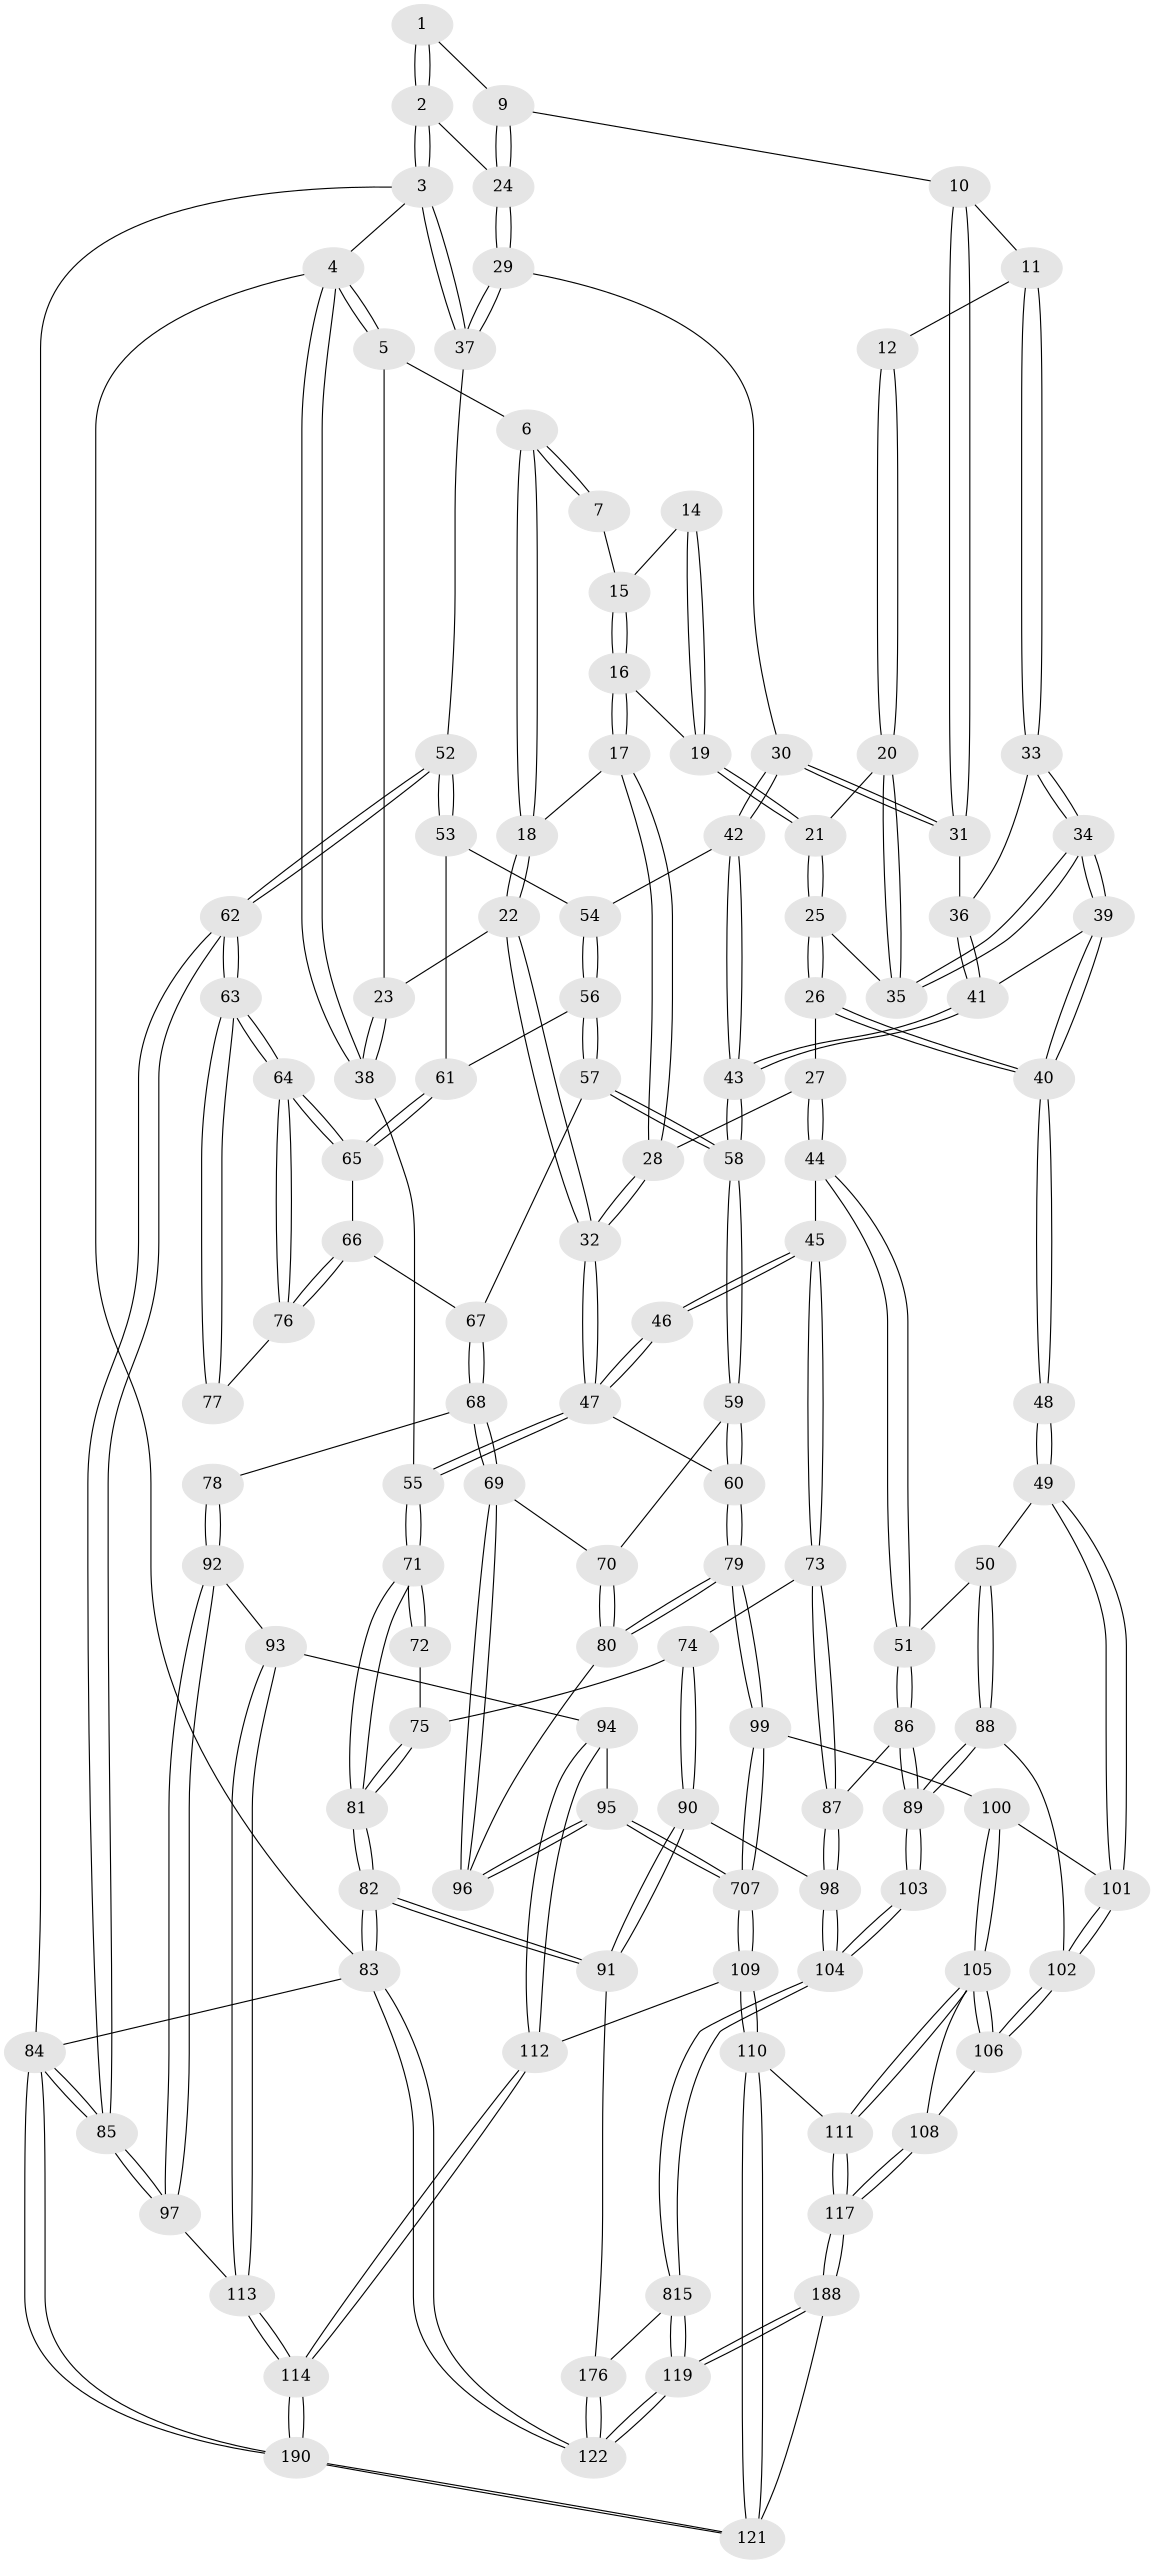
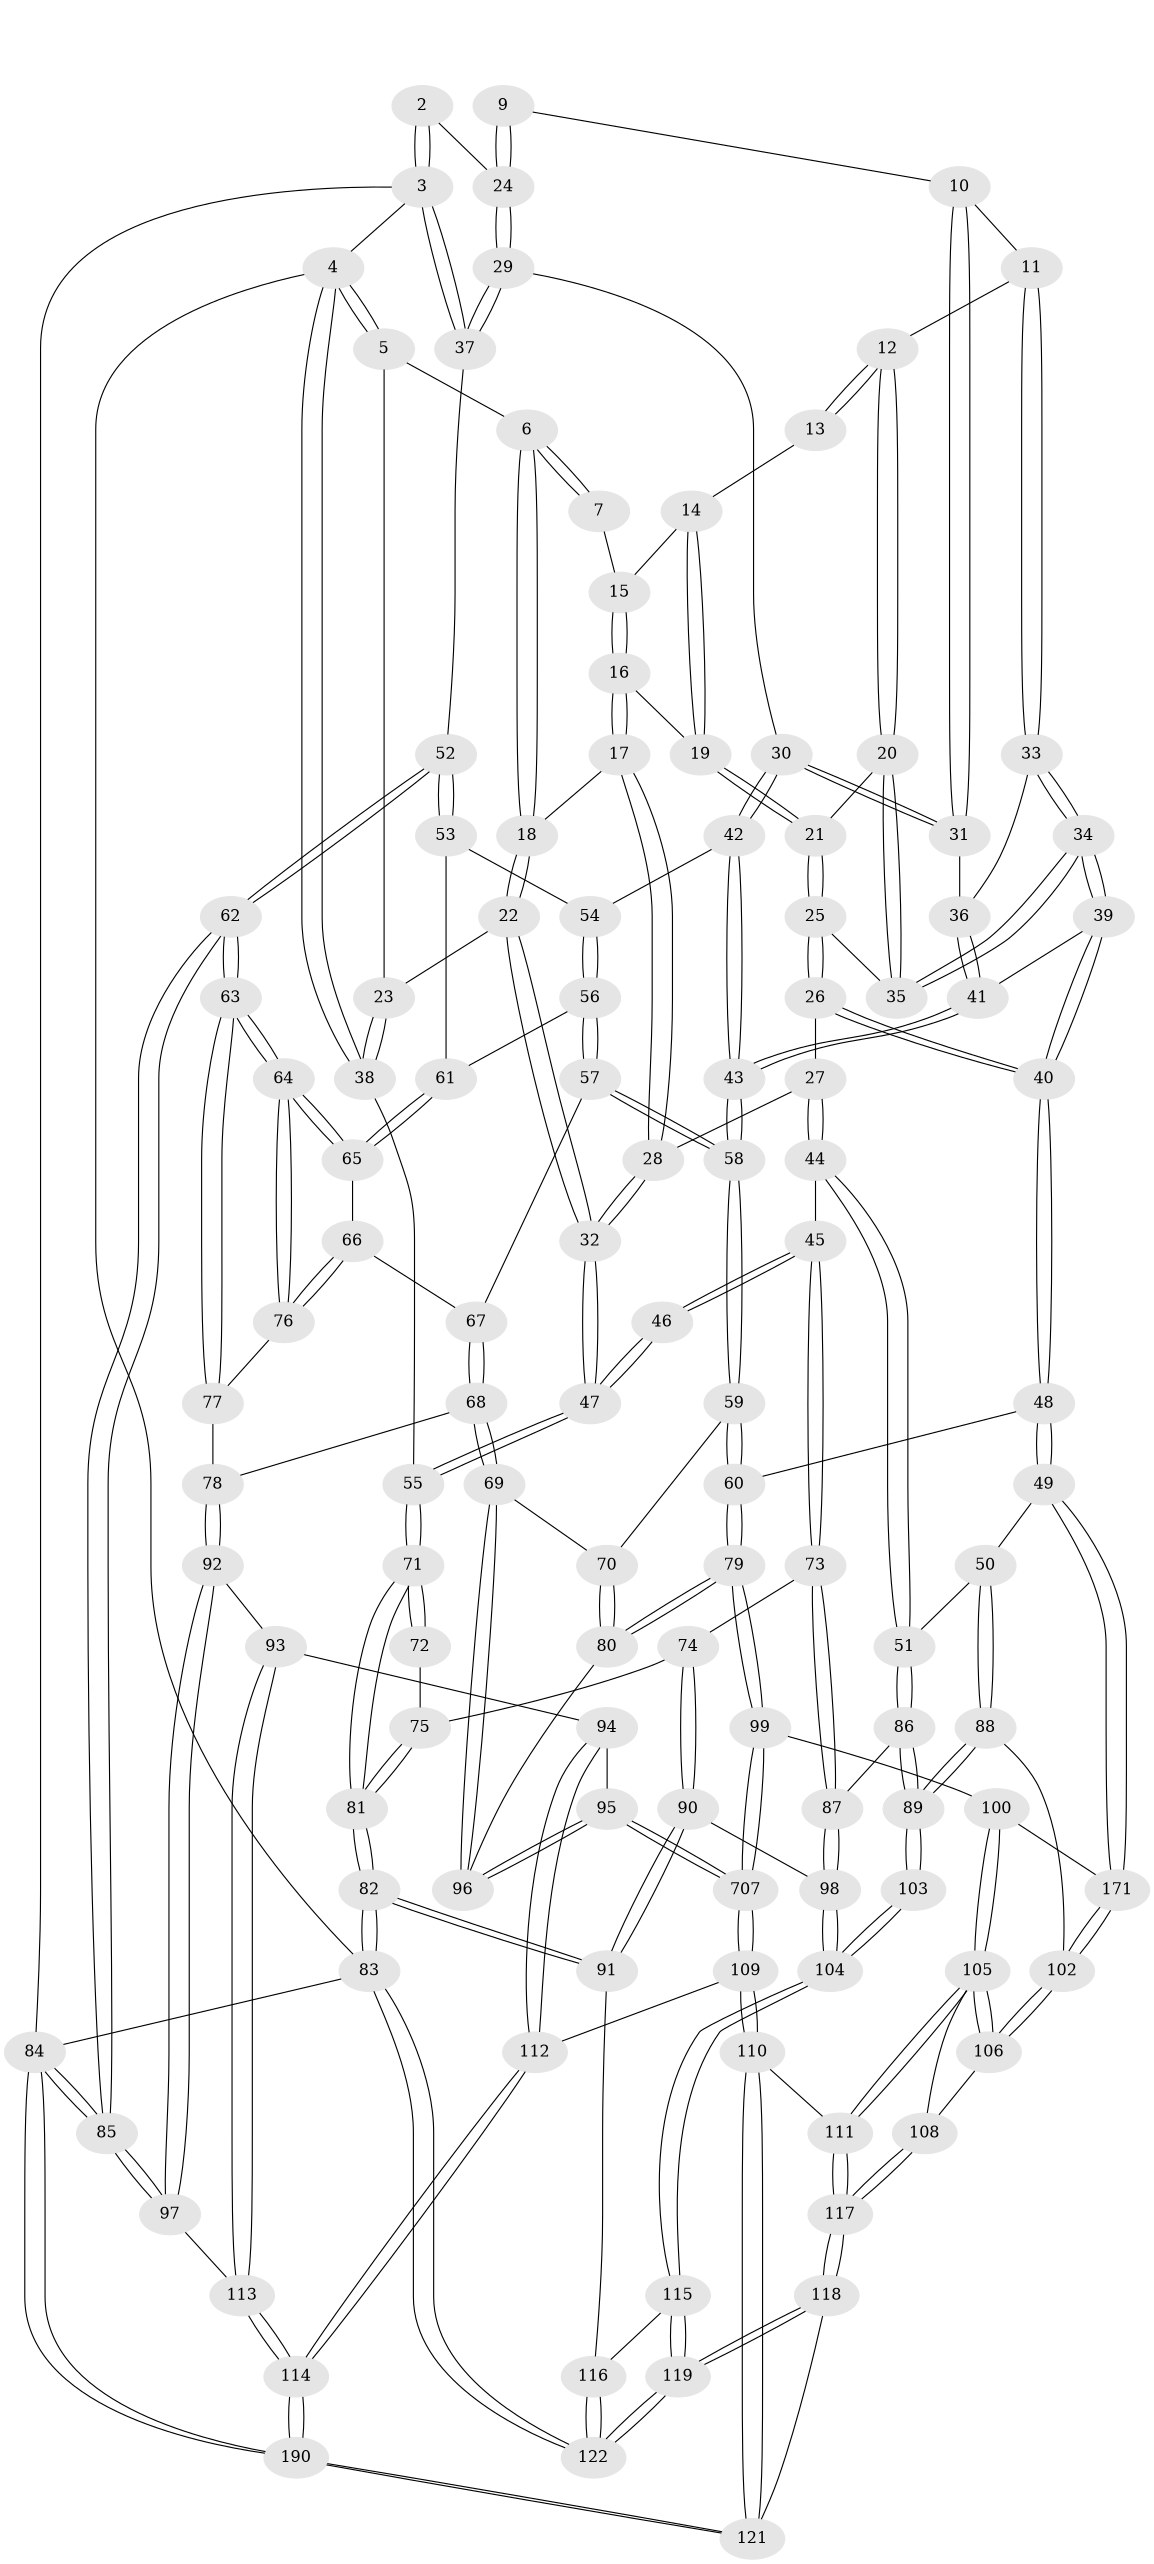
node "1": removed
node "13": added
edge "77" -- "78": added
edge "47" -- "60": now "48" -- "60"
node "101": label "101" -> "171"
node "815": label "815" -> "115"
node "188": label "188" -> "118"
node "176": label "176" -> "116"
